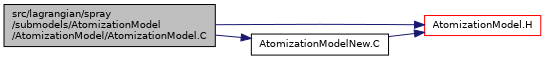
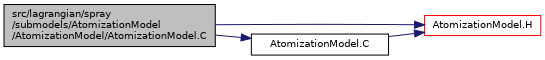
node "AtomizationModelNew.C": label "AtomizationModelNew.C" -> "AtomizationModel.C"
